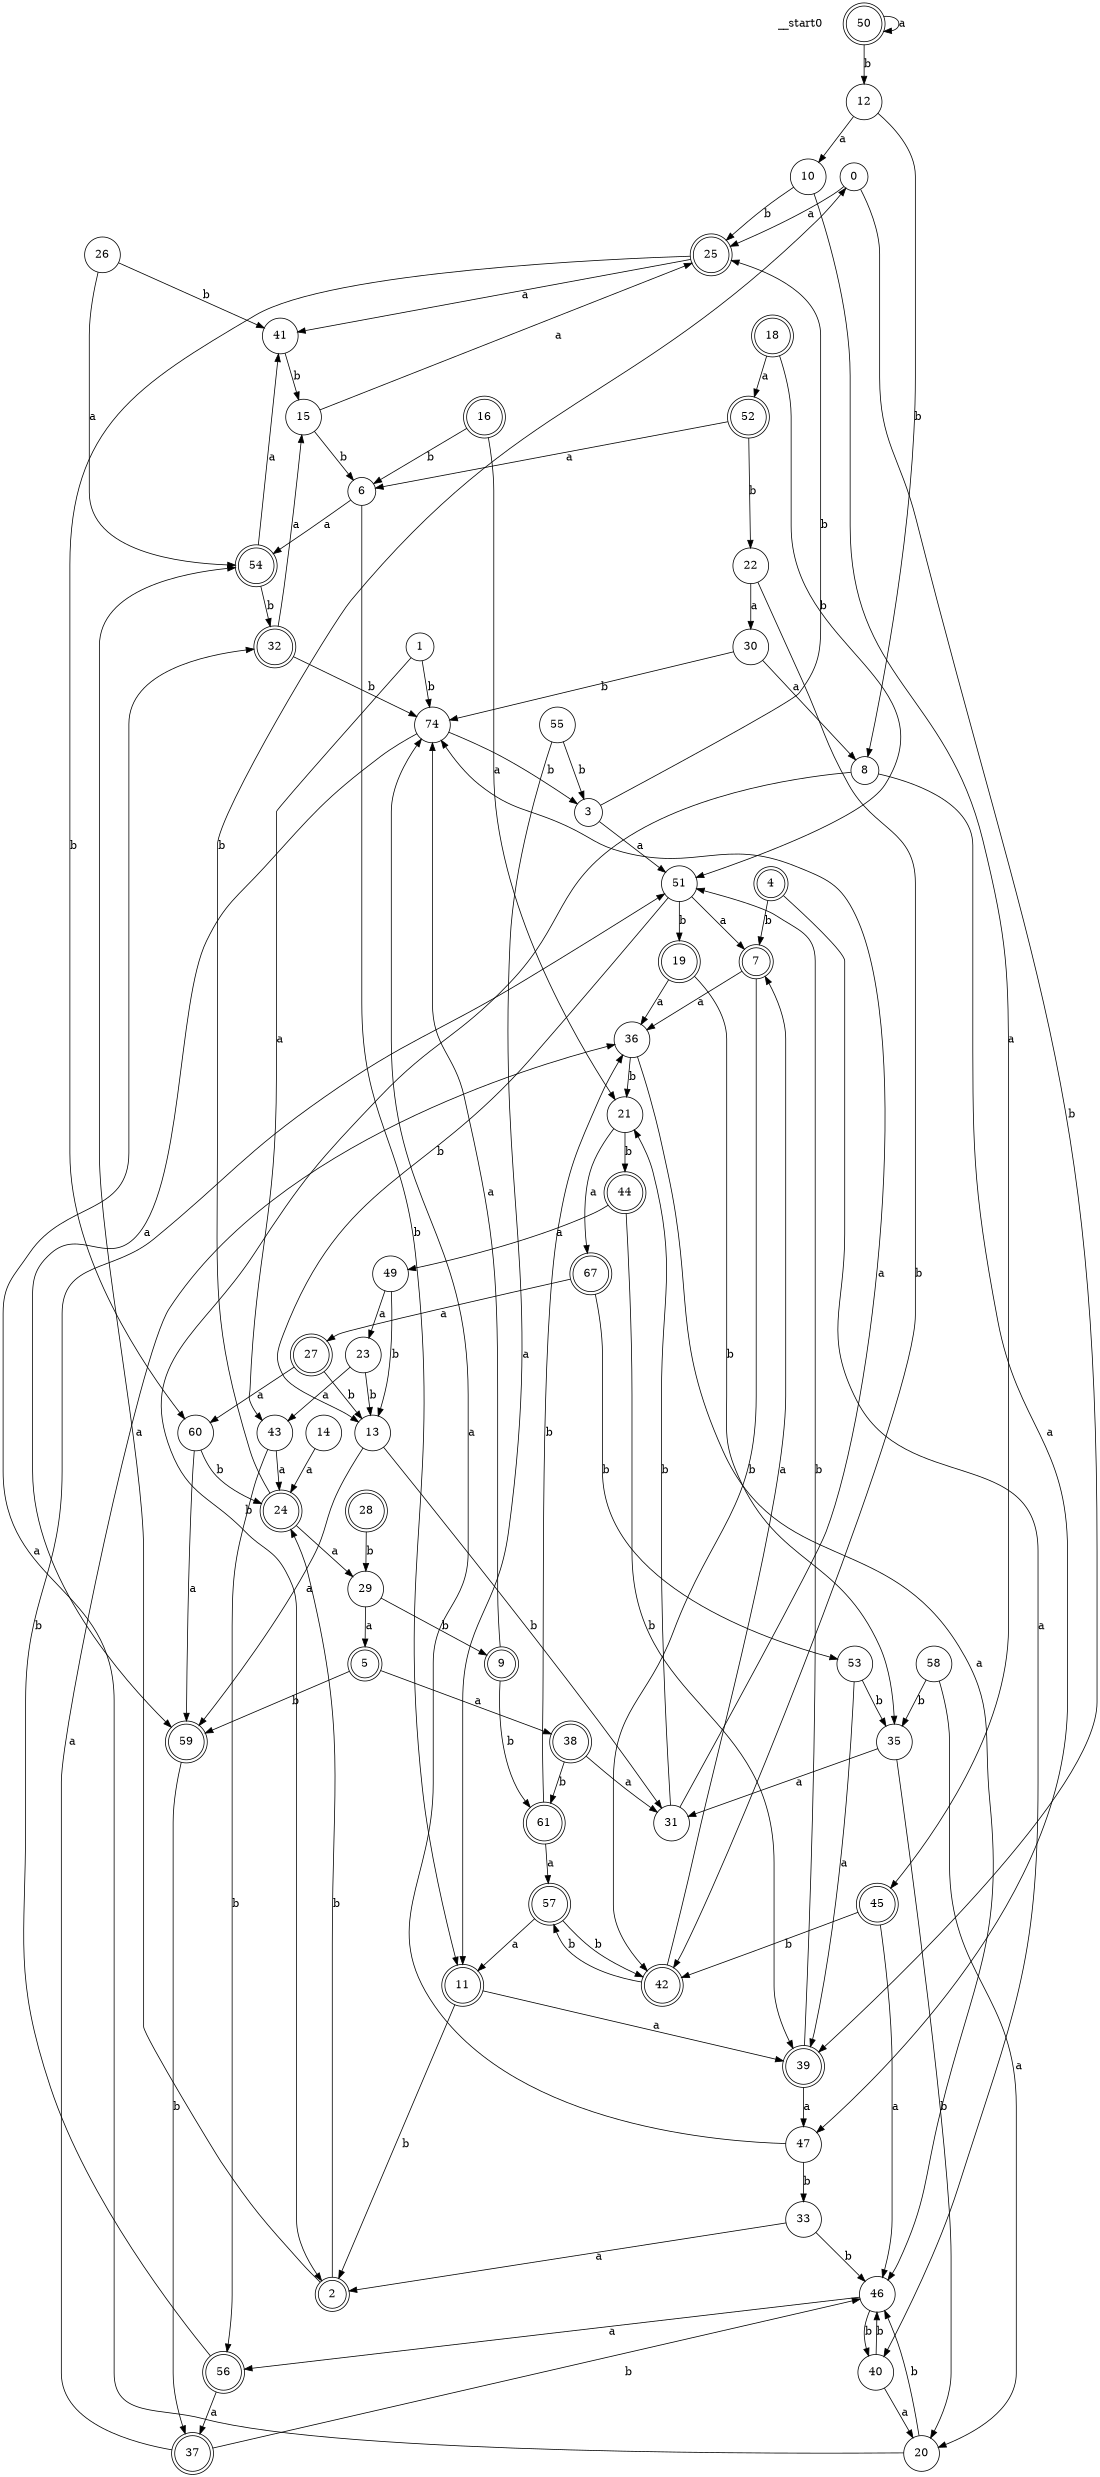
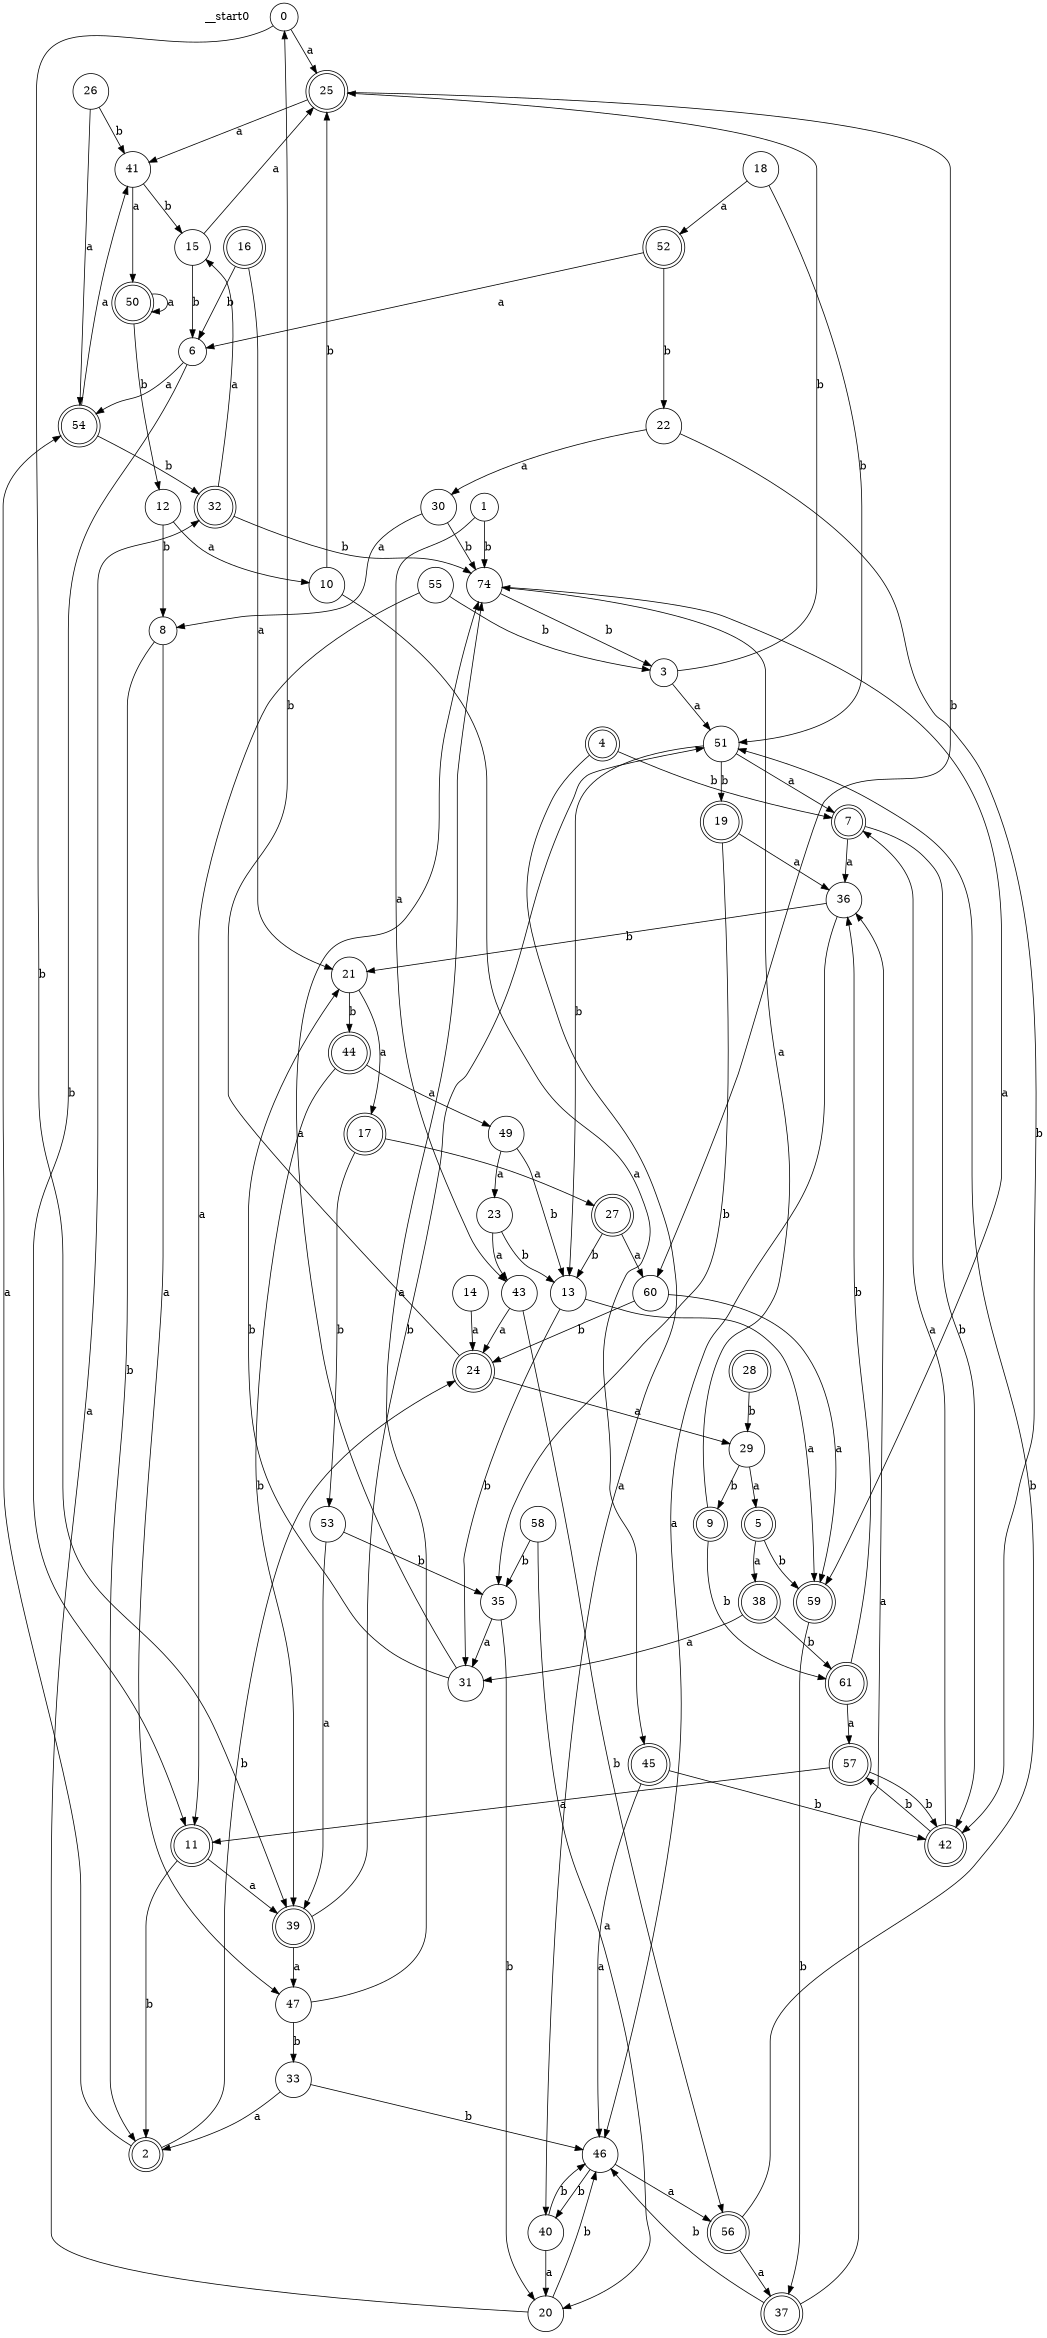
edge "41" -> "50": added, label "a"
node "18": shape doublecircle -> circle
node "67": label "67" -> "17"
